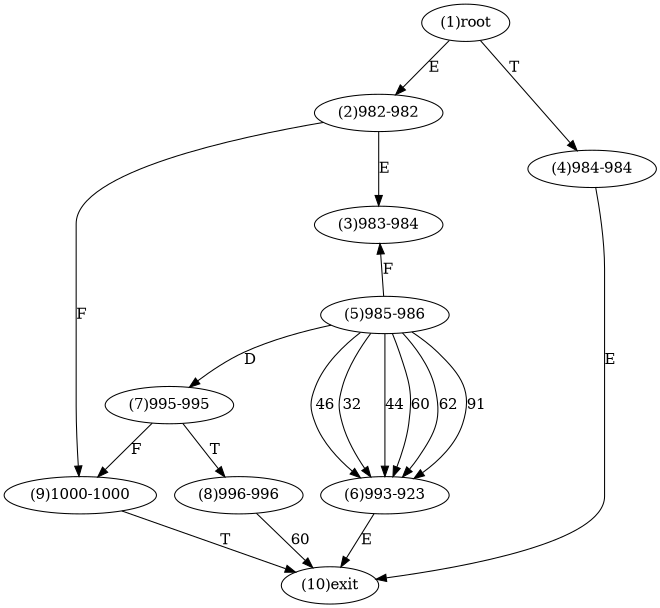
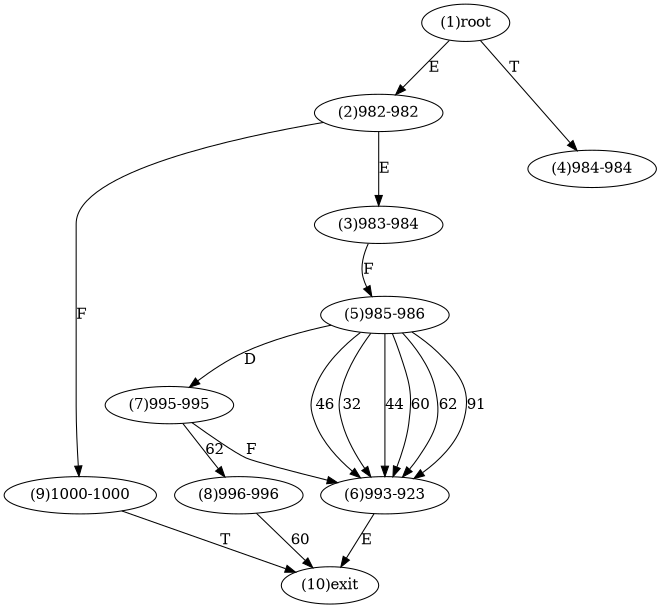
edge "(5)985-986" -> "(3)983-984": reversed
edge "(7)995-995" -> "(9)1000-1000": now "(7)995-995" -> "(6)993-923"
edge "(7)995-995" -> "(8)996-996": label "T" -> "62"
edge "(4)984-984" -> "(10)exit": removed, label "E"
